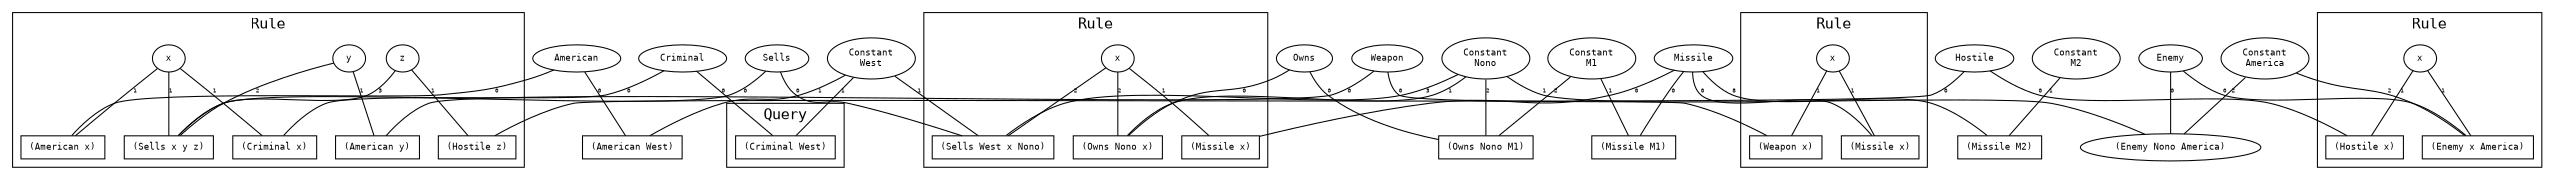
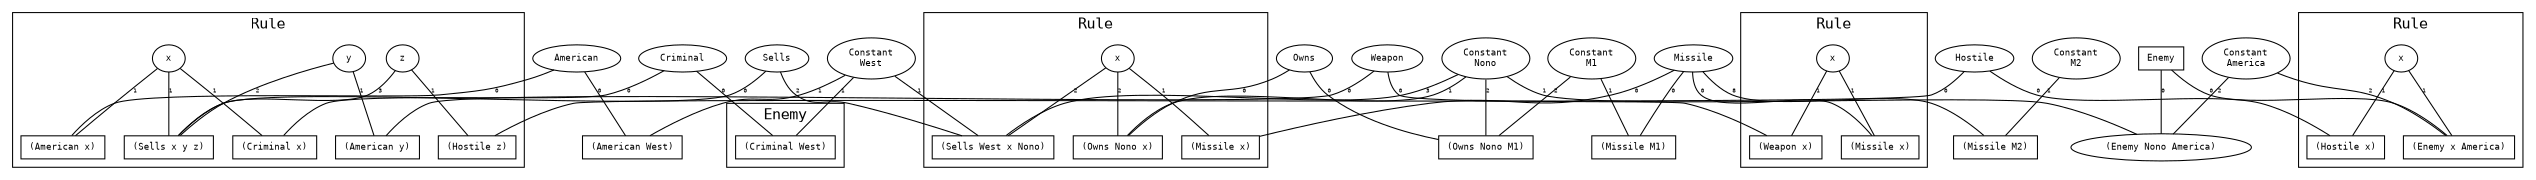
node "Enemy": shape ellipse -> box
edge "Sells" -- "(Sells West x Nono)": label "0" -> "2"
cluster "Query": label "Query" -> "Enemy"
